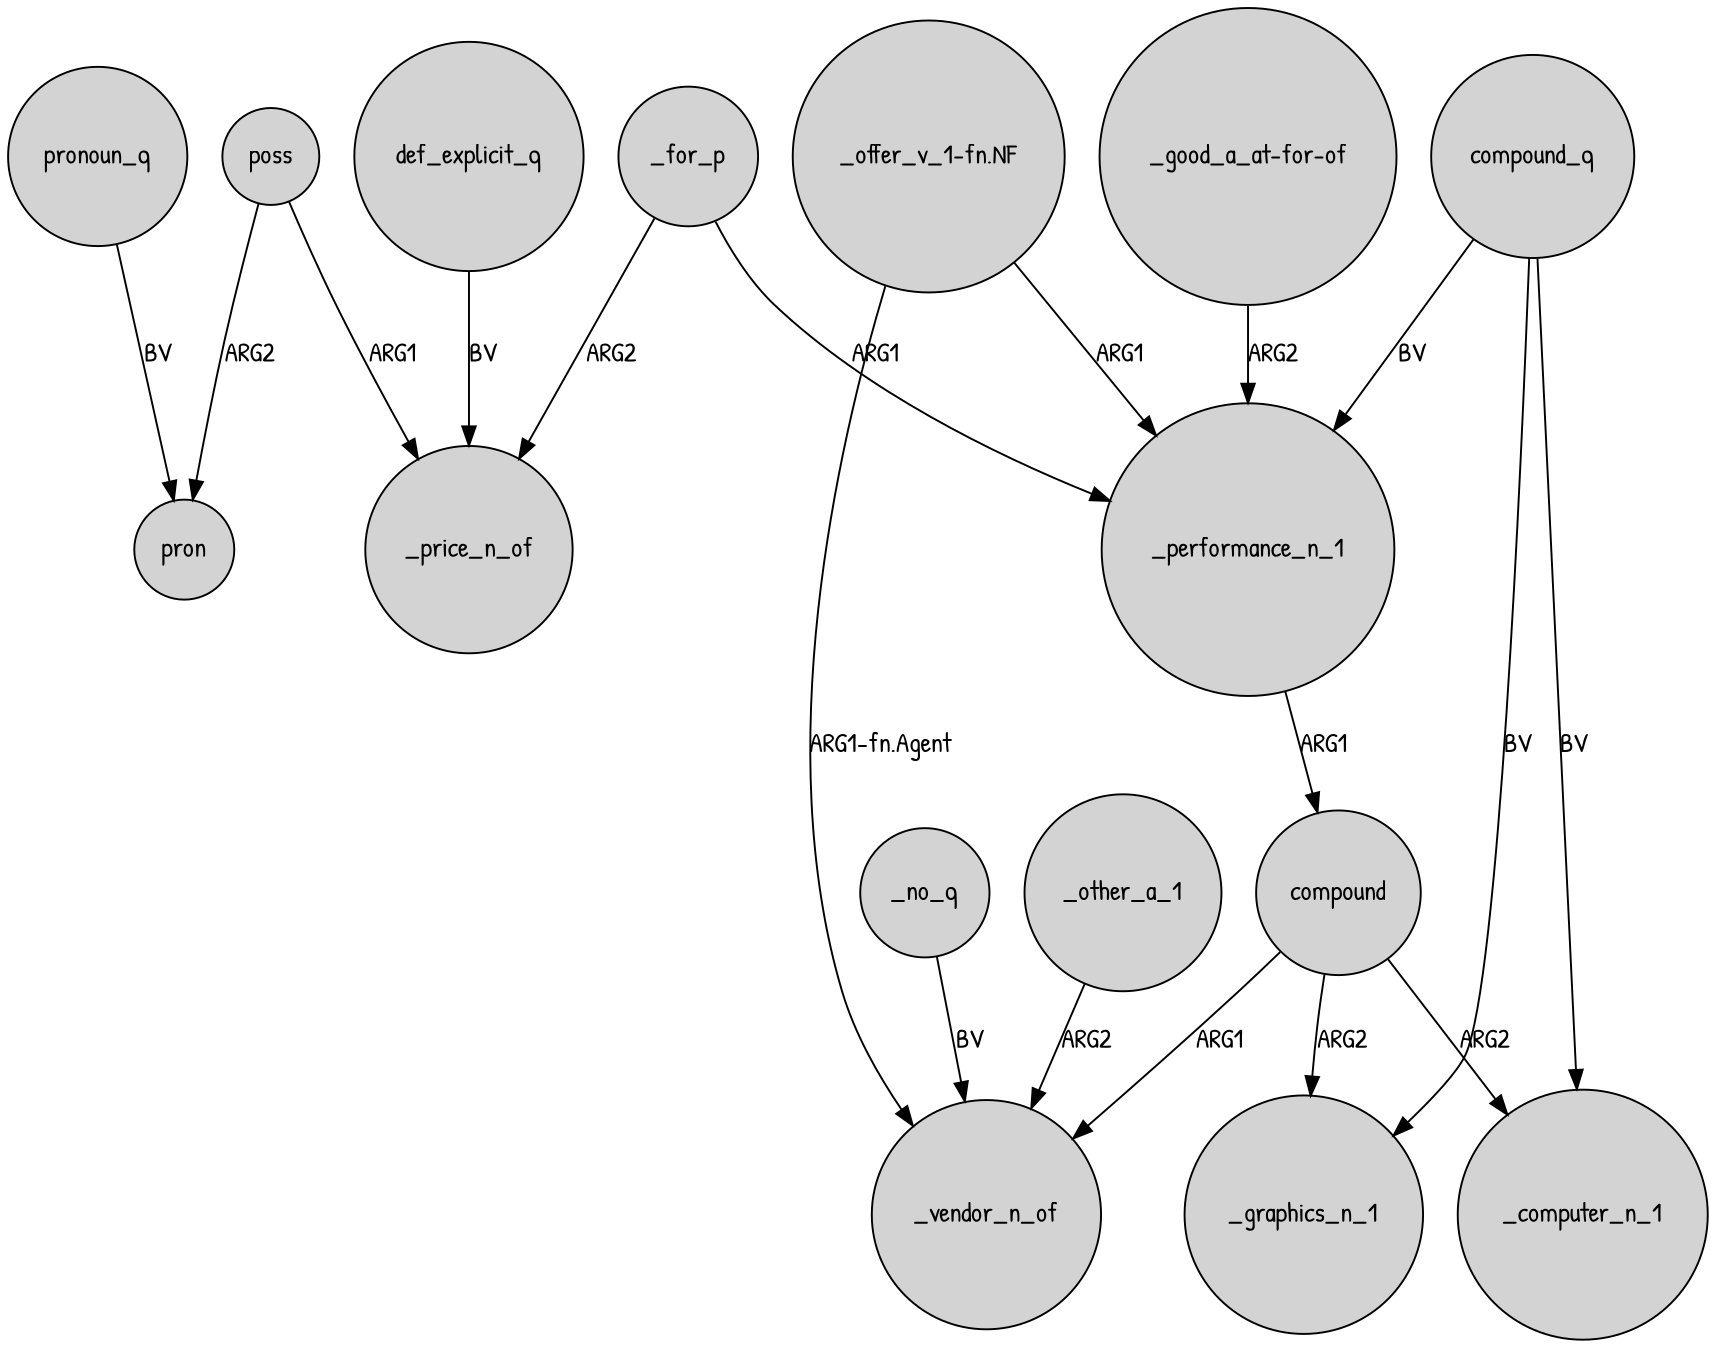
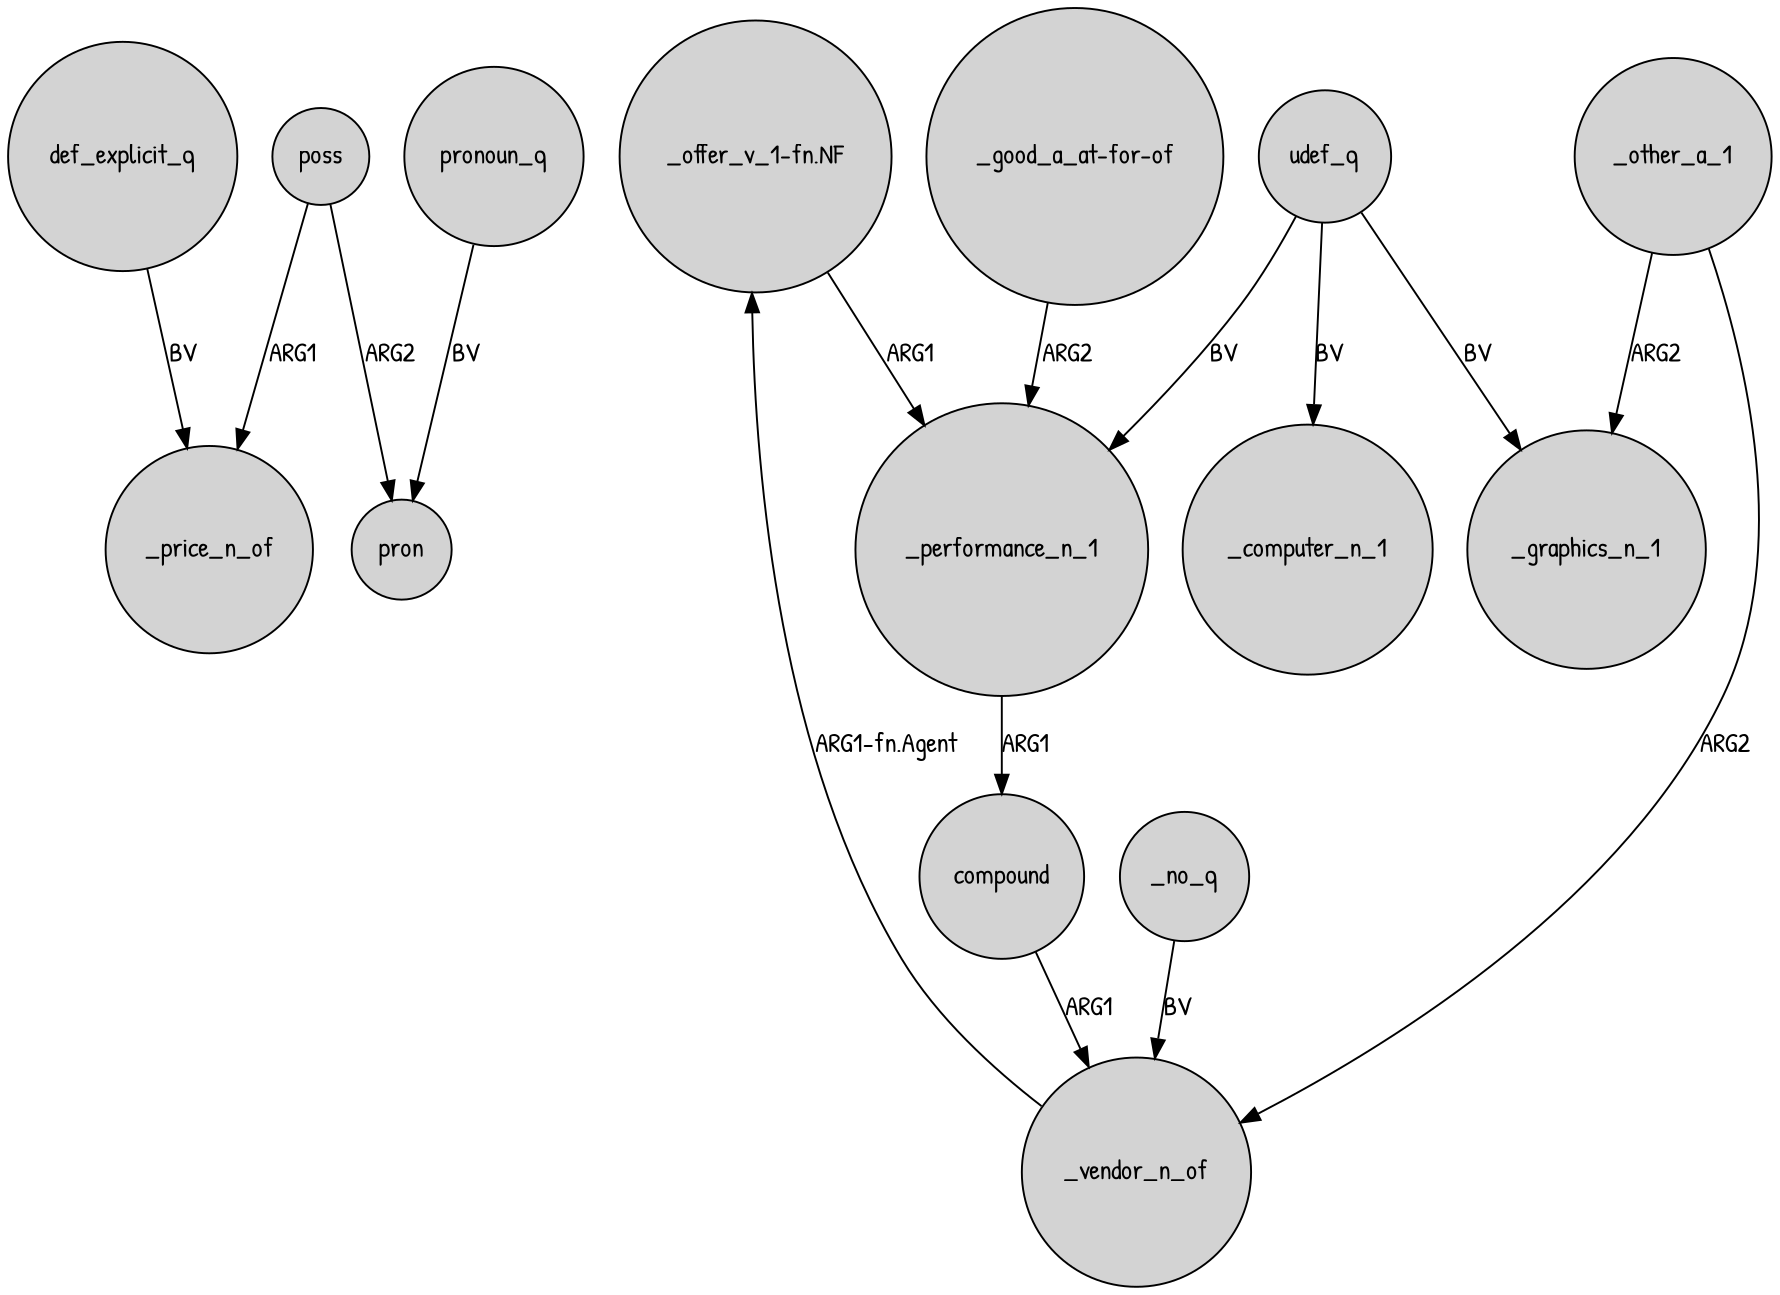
node "_for_p": removed
node "compound_q": label "compound_q" -> "udef_q"
edge "_offer_v_1-fn.NF" -> "_vendor_n_of": reversed
edge "compound" -> "_graphics_n_1": now "_other_a_1" -> "_graphics_n_1"
edge "compound" -> "_computer_n_1": removed, label "ARG2"
